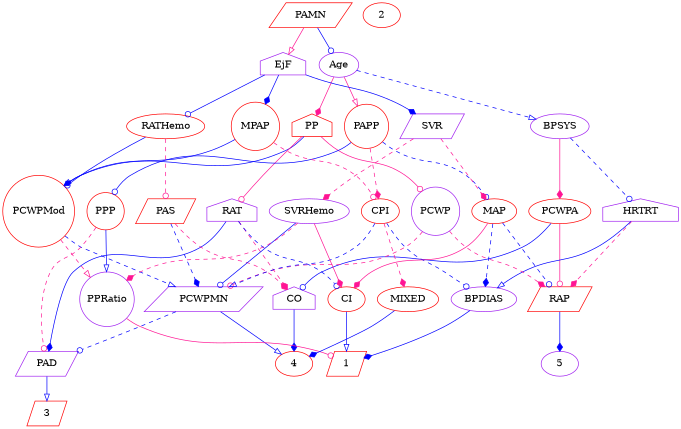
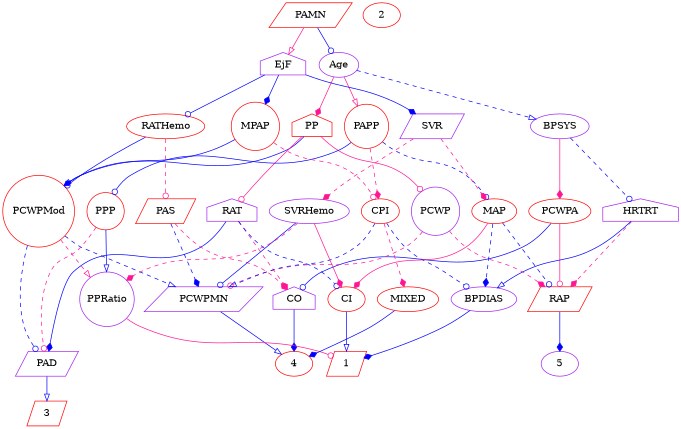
edge "PCWPMN" -> "PAD": now "PCWPMod" -> "PAD"
